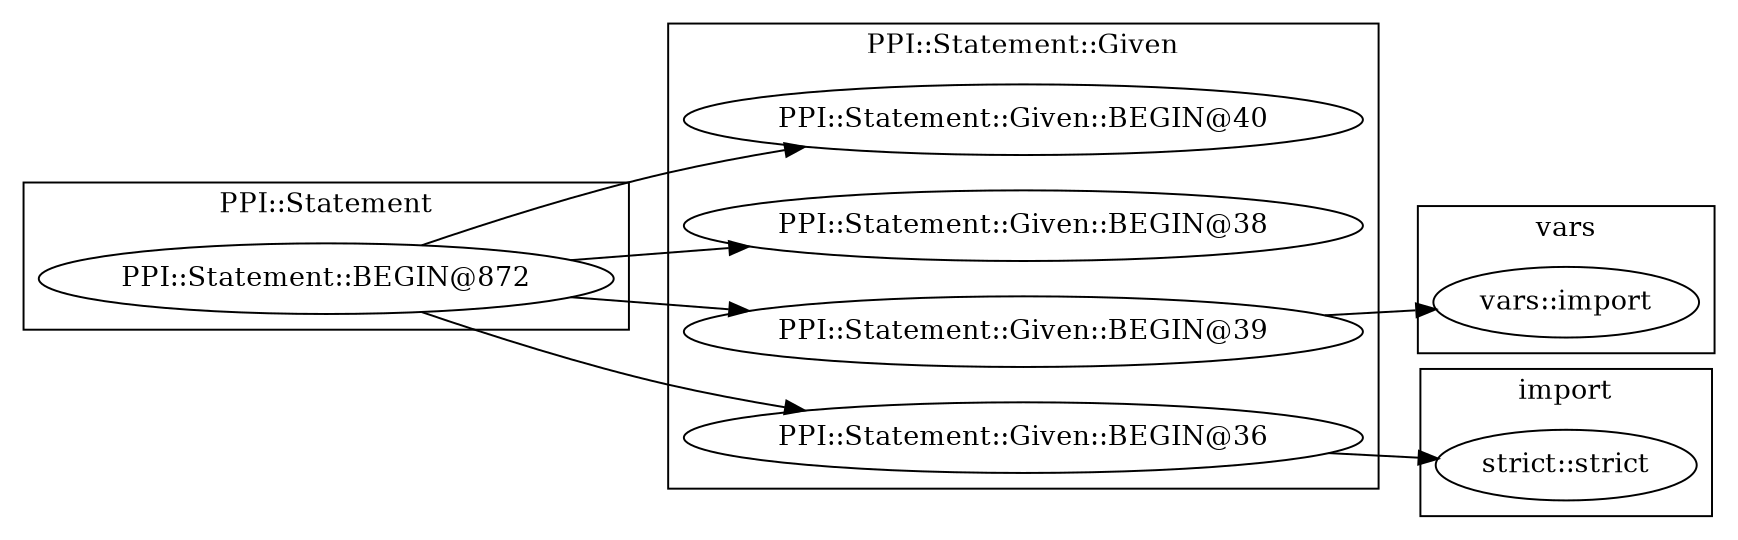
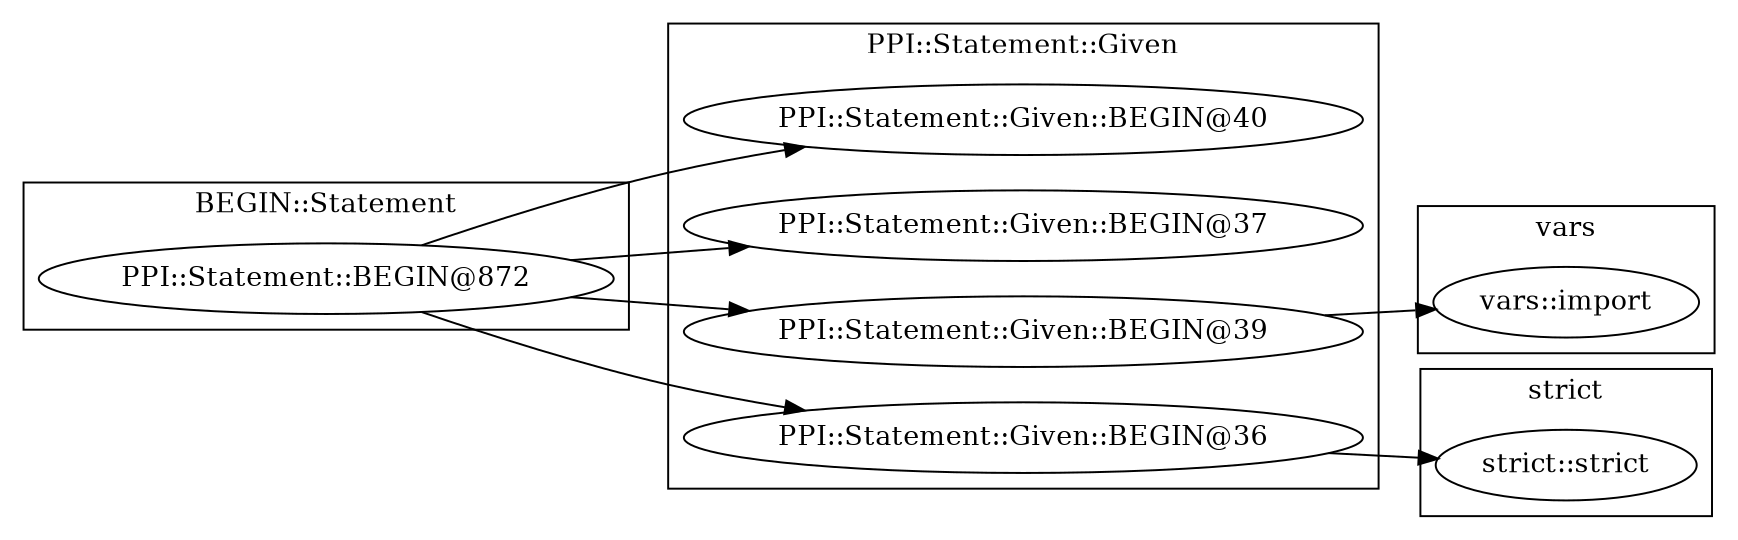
cluster "PPI::Statement": label "PPI::Statement" -> "BEGIN::Statement"
node "PPI::Statement::Given::BEGIN@38": label "PPI::Statement::Given::BEGIN@38" -> "PPI::Statement::Given::BEGIN@37"
cluster "import": label "import" -> "strict"
